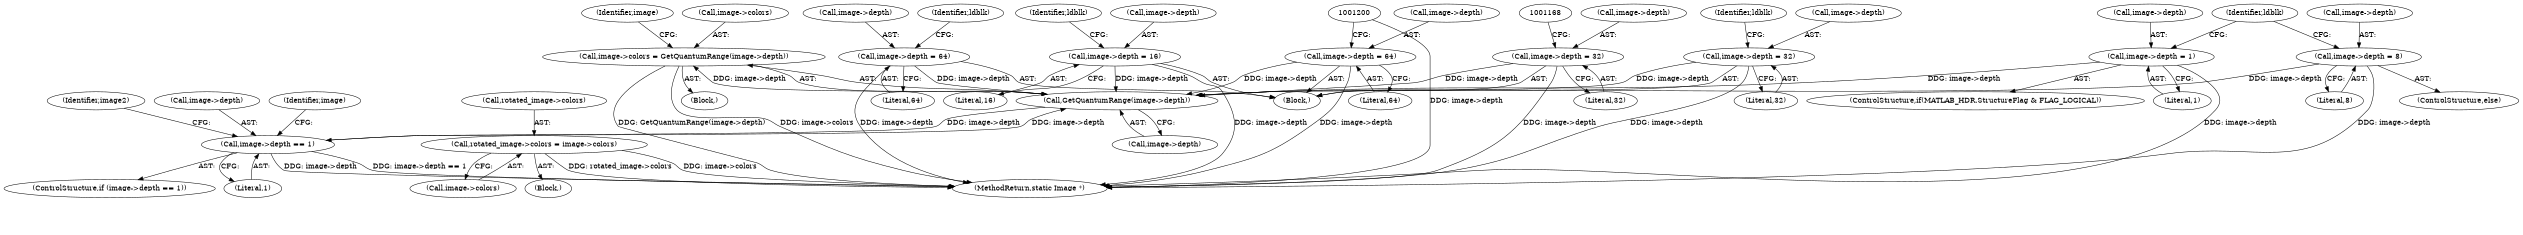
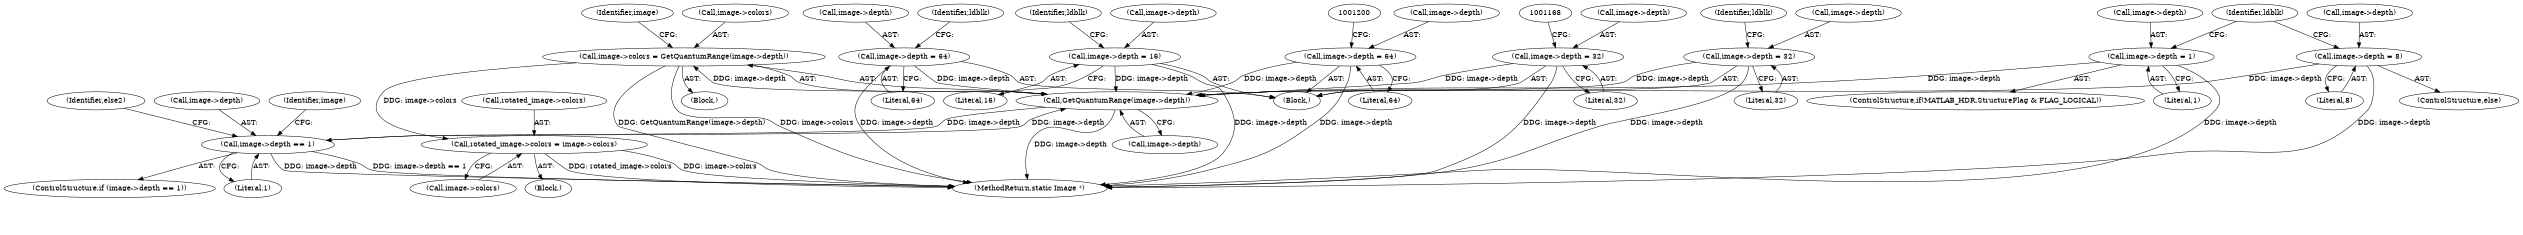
edge "(Call,image->colors = GetQuantumRange(image->depth))" -> "(Call,rotated_image->colors = image->colors)": added, label "DDG: image->colors"
node "(Identifier,image2)": label "(Identifier,image2)" -> "(Identifier,else2)"
edge "1001200" -> "(MethodReturn,static Image *)": now "(Call,GetQuantumRange(image->depth))" -> "(MethodReturn,static Image *)"
